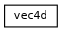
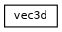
node "vec4d": label "vec4d" -> "vec3d"
